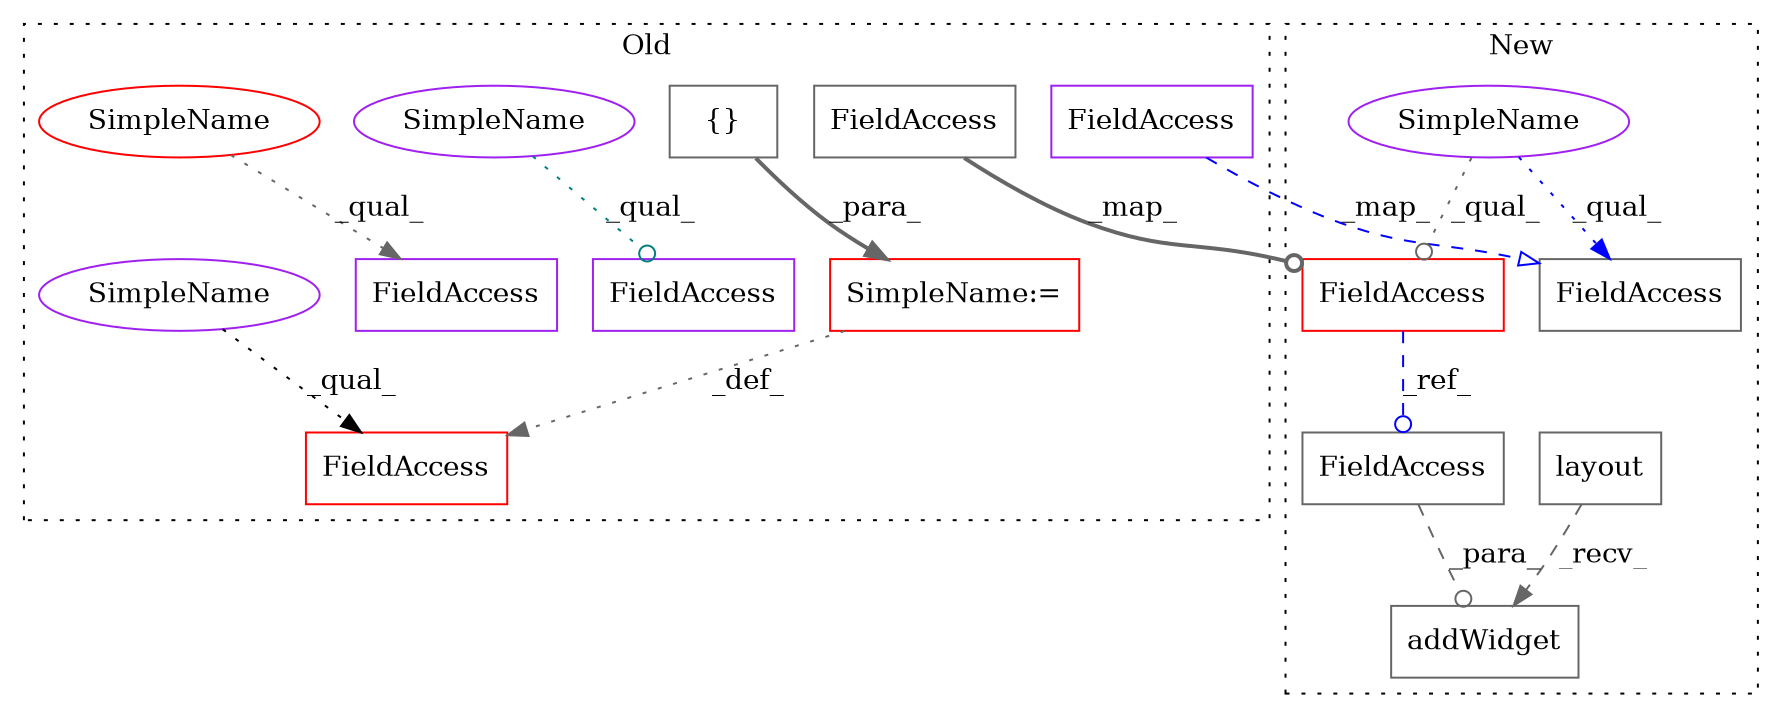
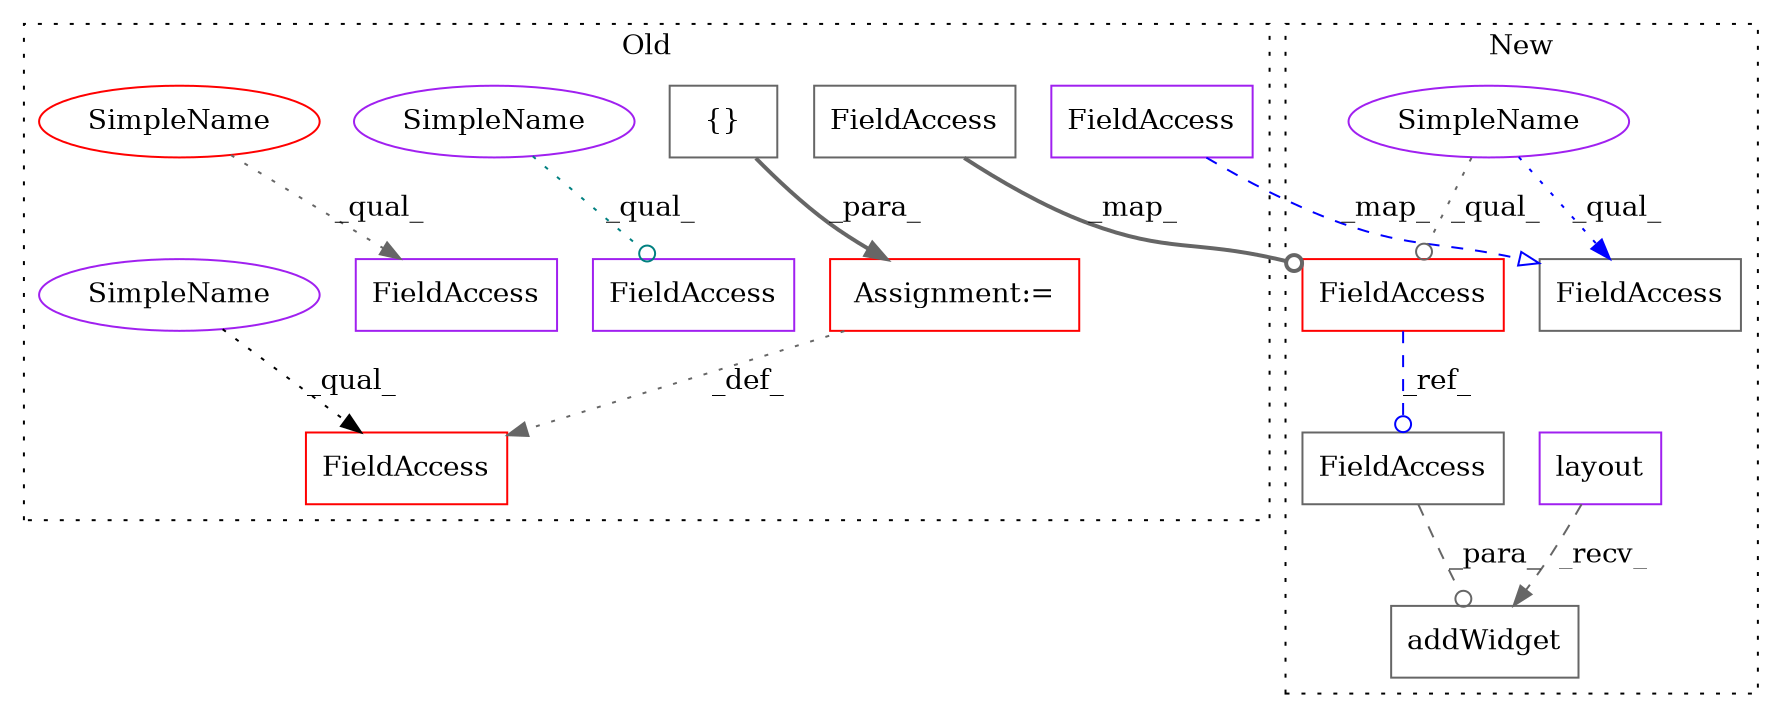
node "SimpleName:=": label "SimpleName:=" -> "Assignment:="
node "layout": color gray40 -> purple
